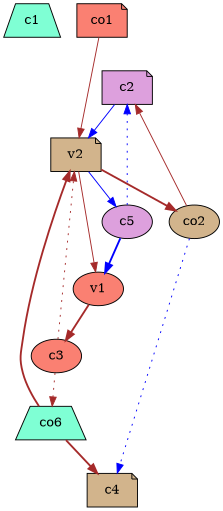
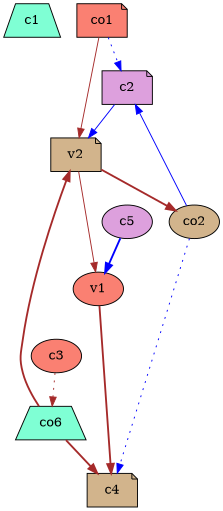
edge "c5" -> "c2": now "co1" -> "c2"
edge "co2" -> "c2": color brown -> blue
edge "v2" -> "c5": removed
edge "c3" -> "v2": removed
edge "v1" -> "c3": now "v1" -> "c4"
